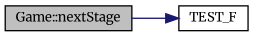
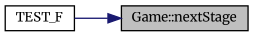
edge "Game::nextStage" -> "TEST_F": reversed
